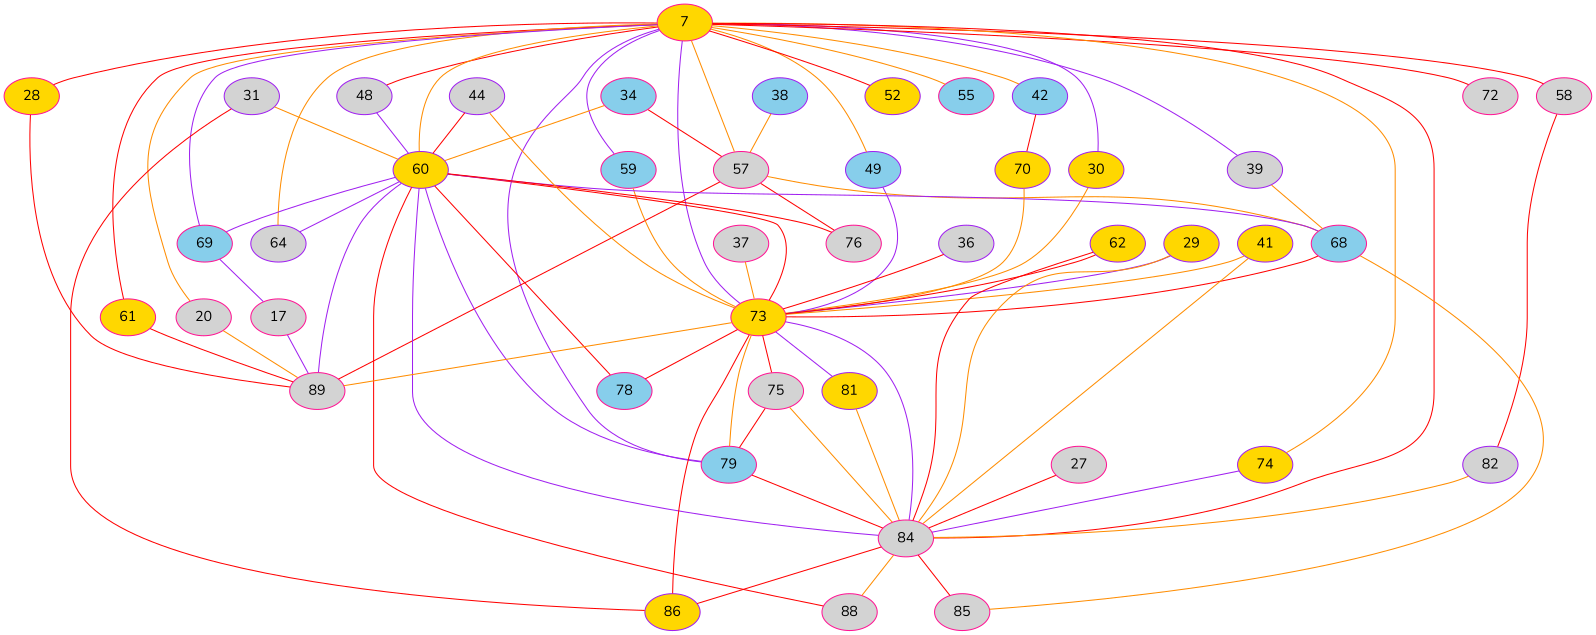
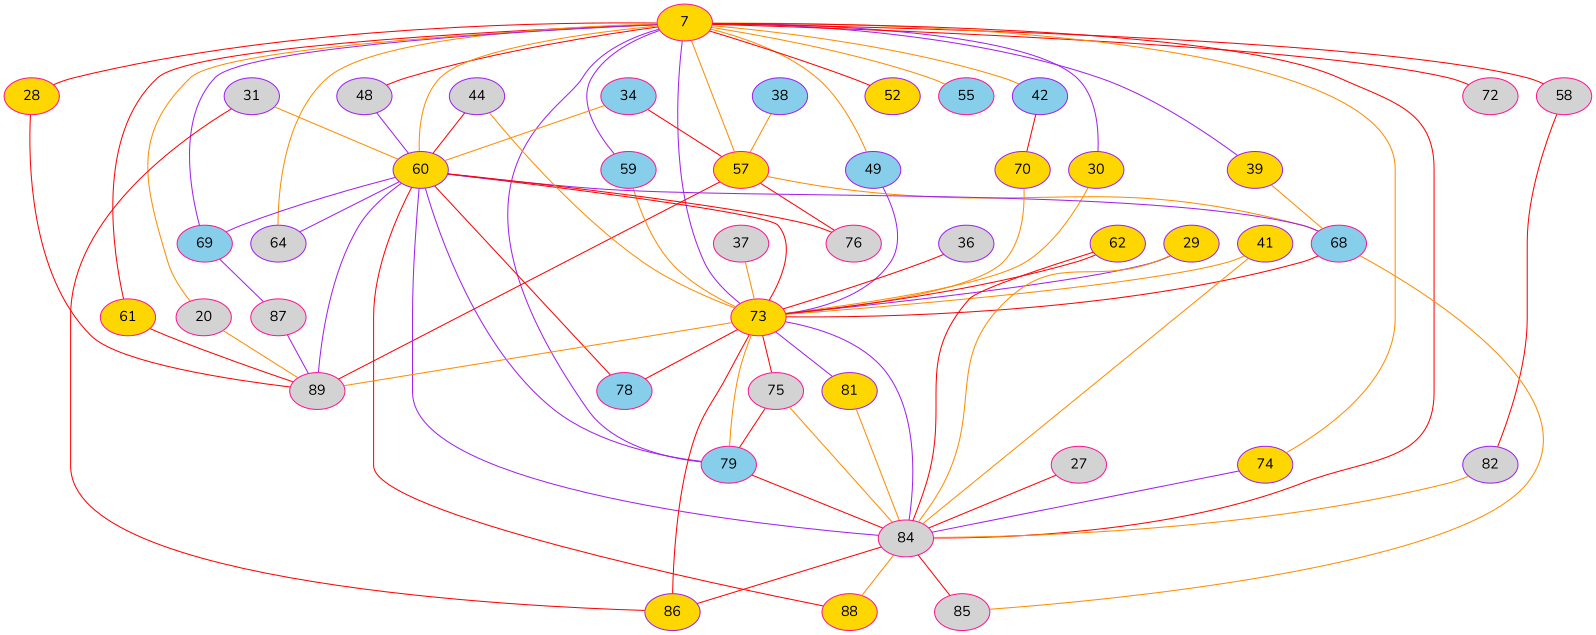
node "57": fillcolor lightgrey -> gold
node "39": fillcolor lightgrey -> gold
node "17": label "17" -> "87"
node "88": fillcolor lightgrey -> gold
